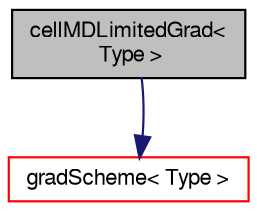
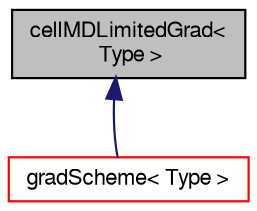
edge "cellMDLimitedGrad< Type >" -> "gradScheme< Type >": reversed
